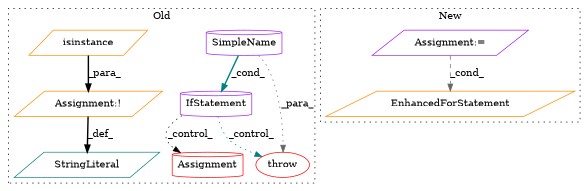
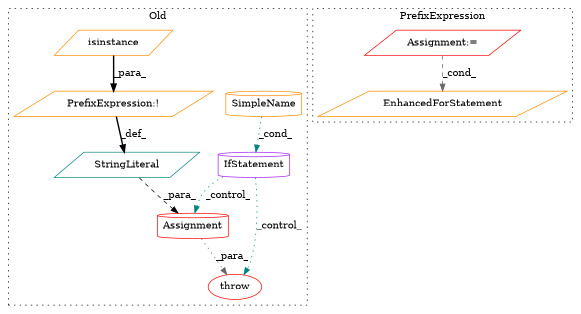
cluster "New": label "New" -> "PrefixExpression"
node "SimpleName": color purple -> darkorange
node "Assignment:=": color purple -> red
edge "SimpleName" -> "IfStatement": style bold -> dotted
edge "SimpleName" -> "throw": now "Assignment" -> "throw"
node "Assignment:!": label "Assignment:!" -> "PrefixExpression:!"
edge "IfStatement" -> "Assignment": color black -> teal
edge "StringLiteral" -> "Assignment": added, label "_para_"
